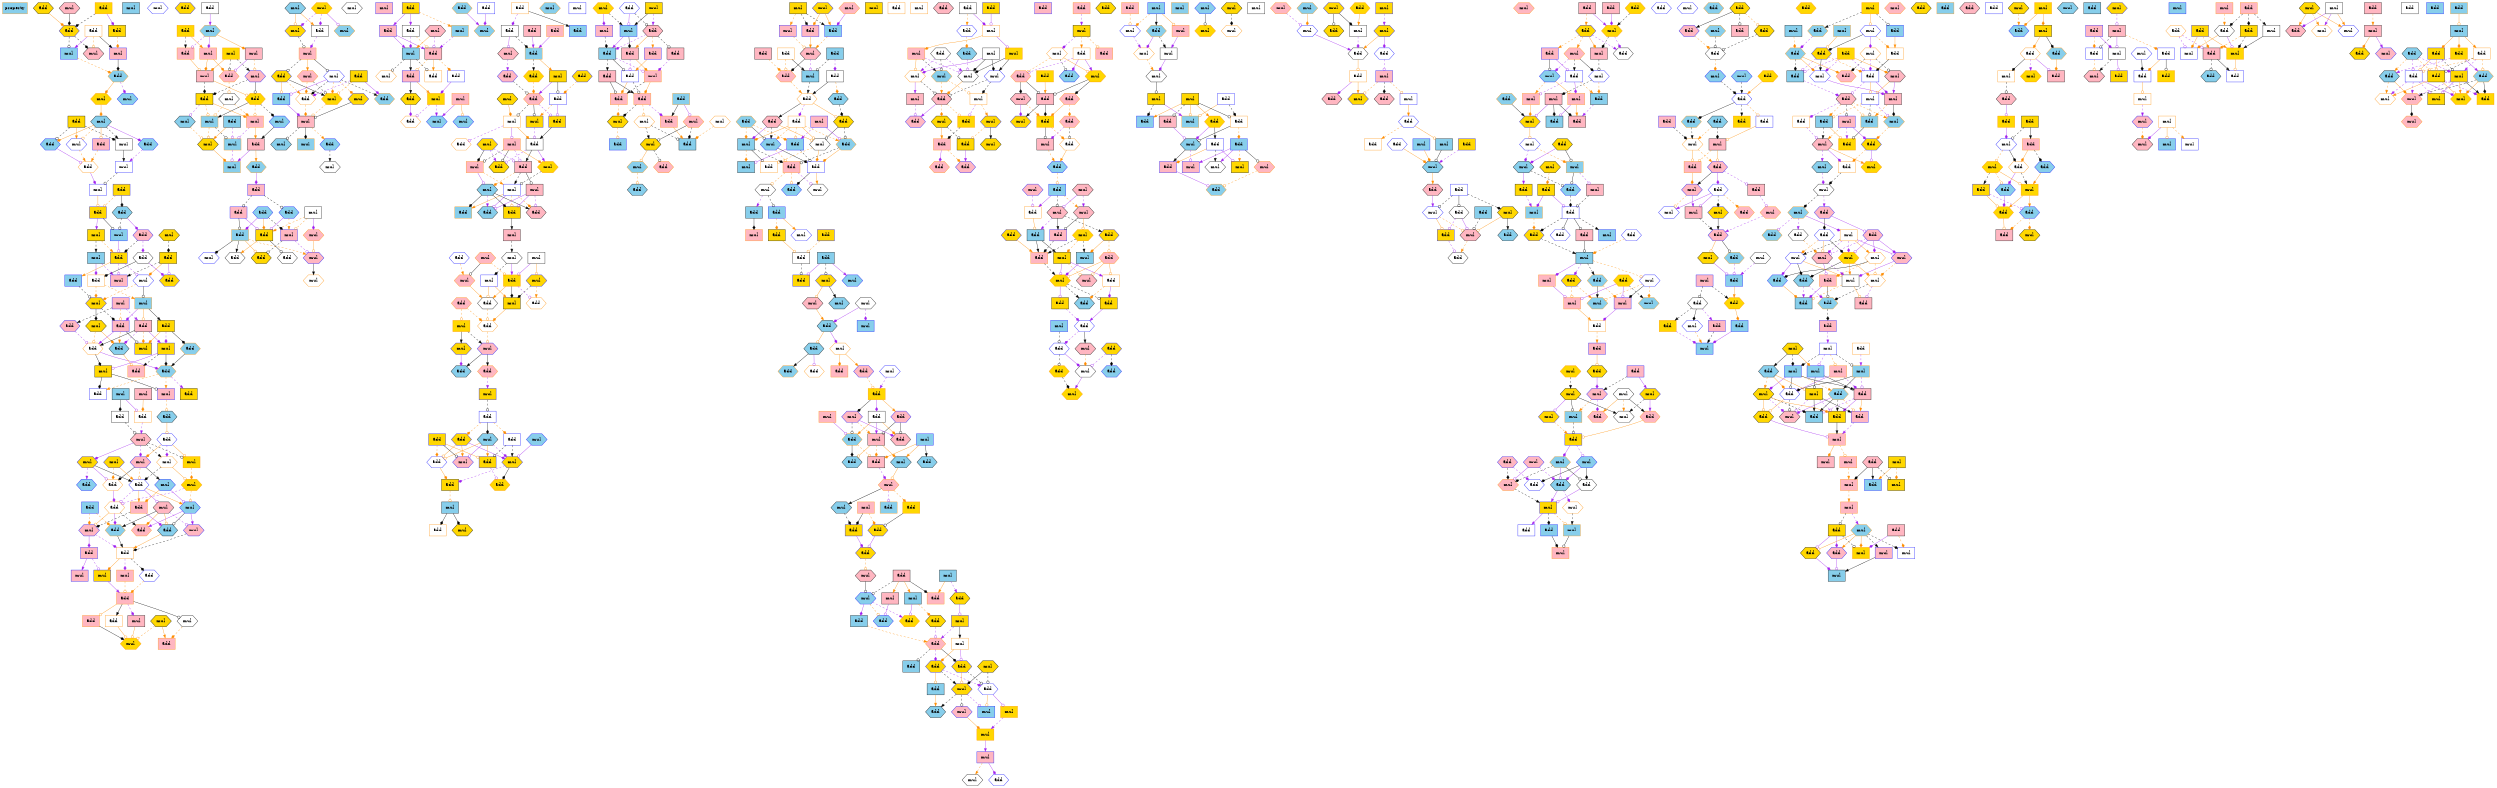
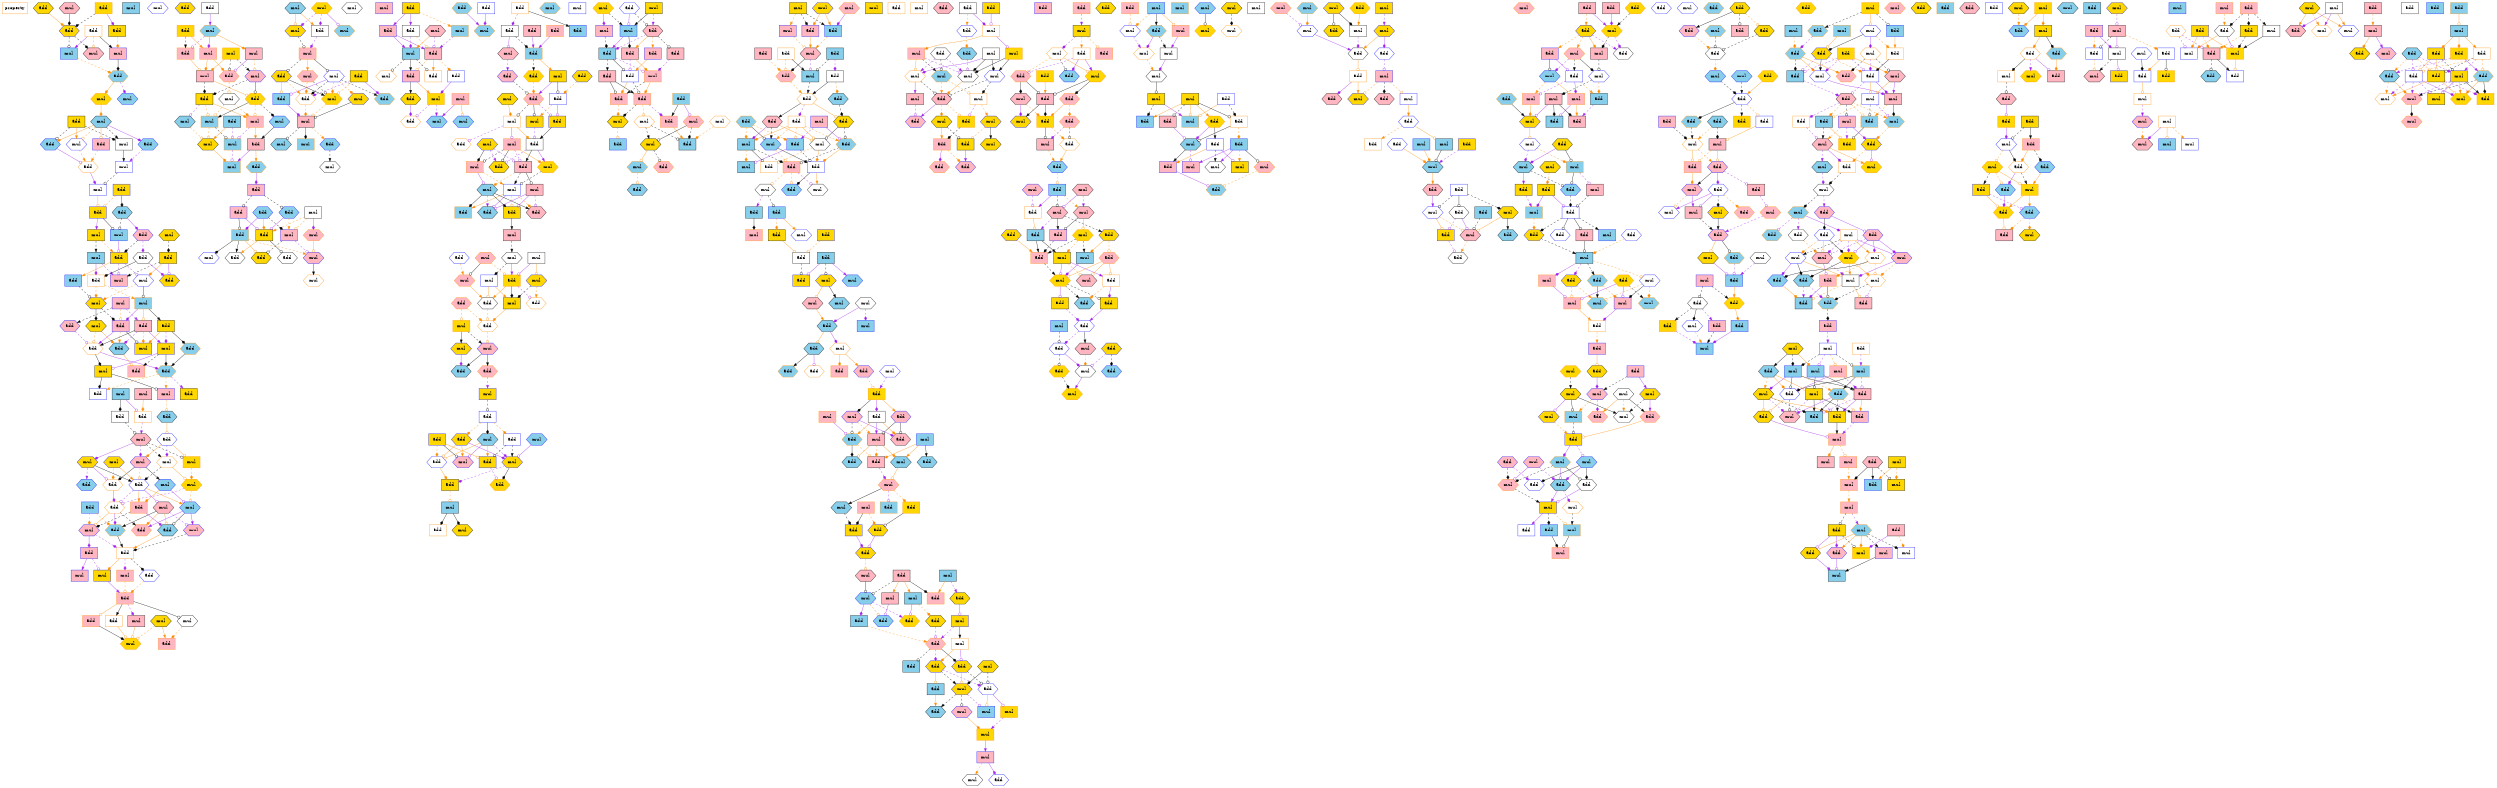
node "property": fillcolor skyblue -> white
